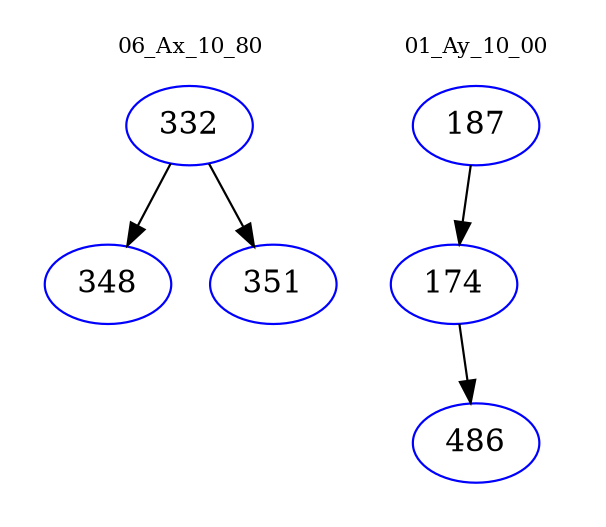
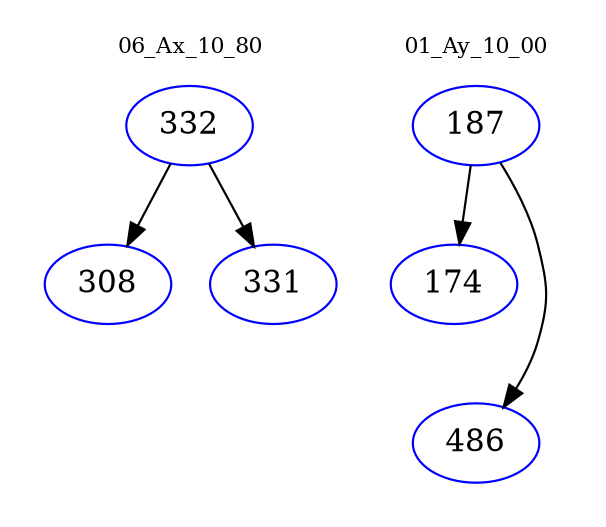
node "348": label "348" -> "308"
node "351": label "351" -> "331"
edge "174" -> "486": now "187" -> "486"
